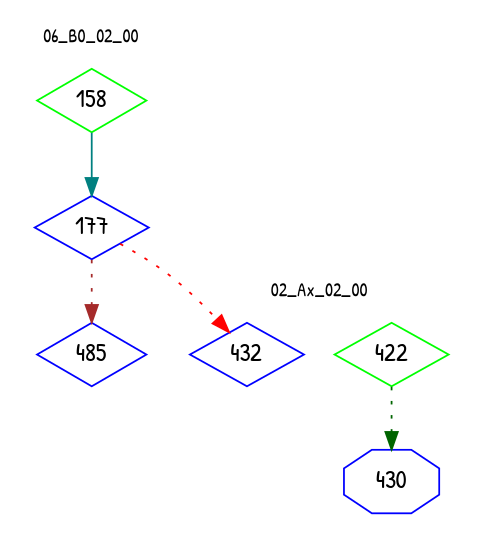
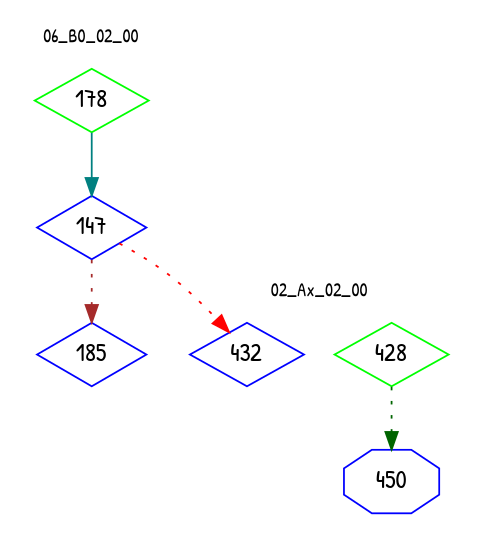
node "158": label "158" -> "178"
node "177": label "177" -> "147"
node "485": label "485" -> "185"
node "422": label "422" -> "428"
node "430": label "430" -> "450"
